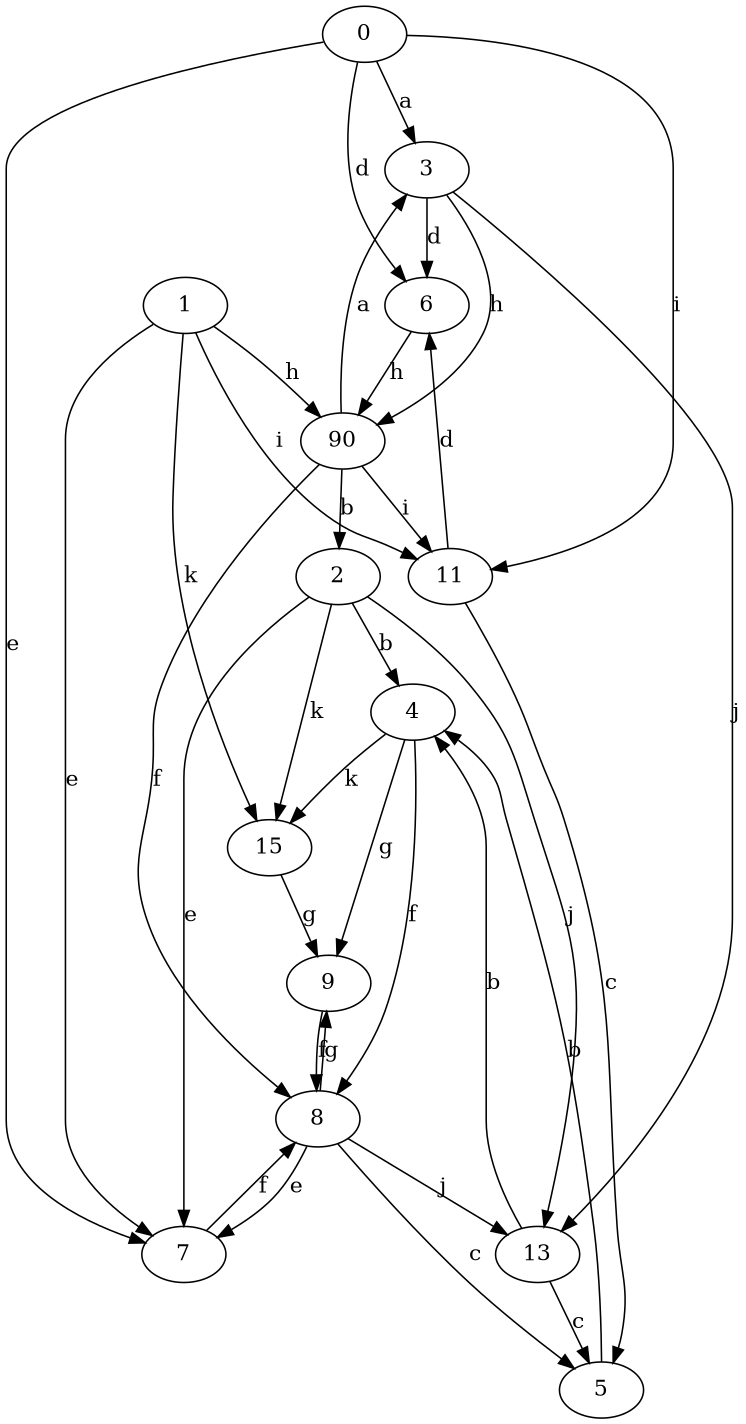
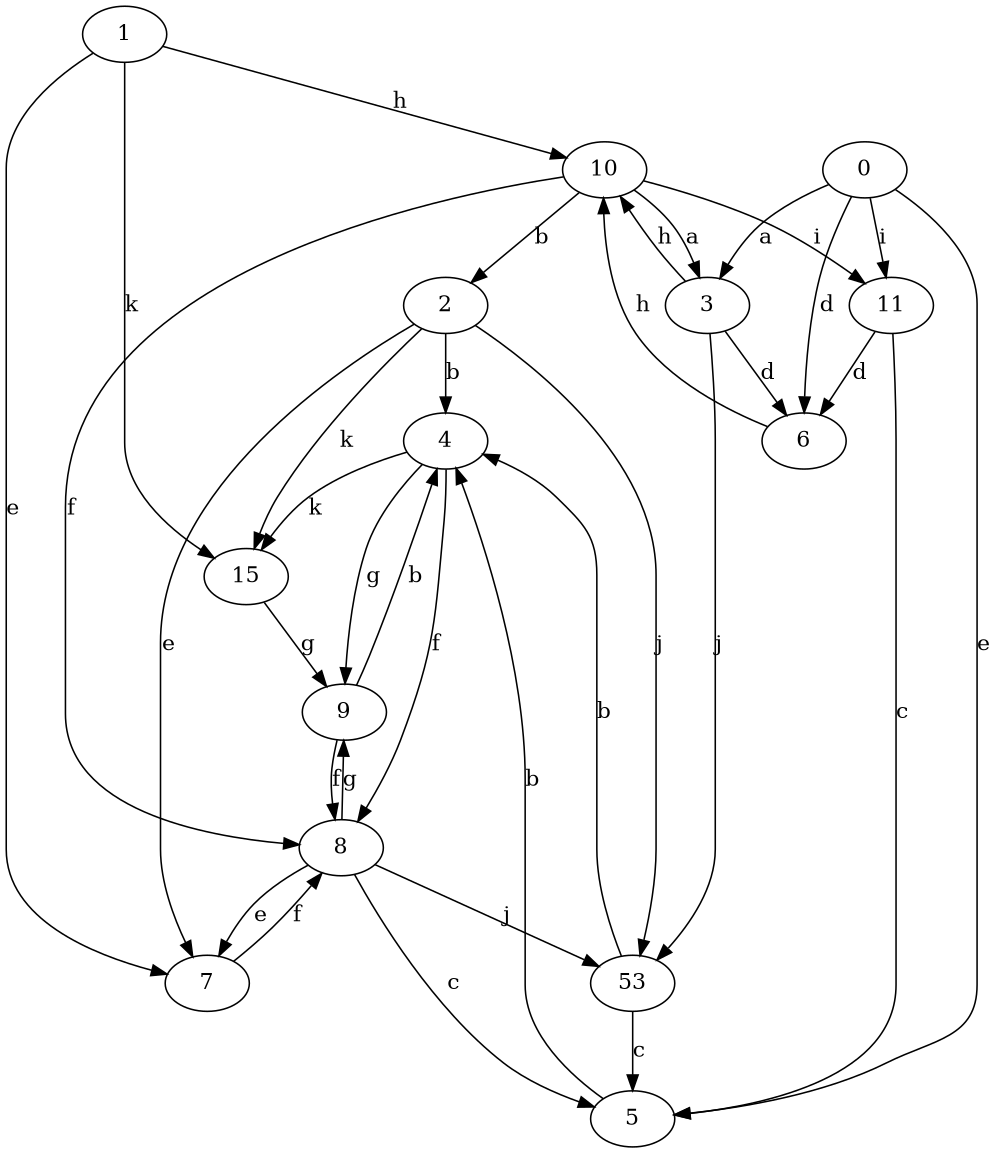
node "90": label "90" -> "10"
edge "1" -> "11": removed, label "i"
edge "0" -> "7": now "0" -> "5"
edge "9" -> "4": added, label "b"
node "13": label "13" -> "53"
